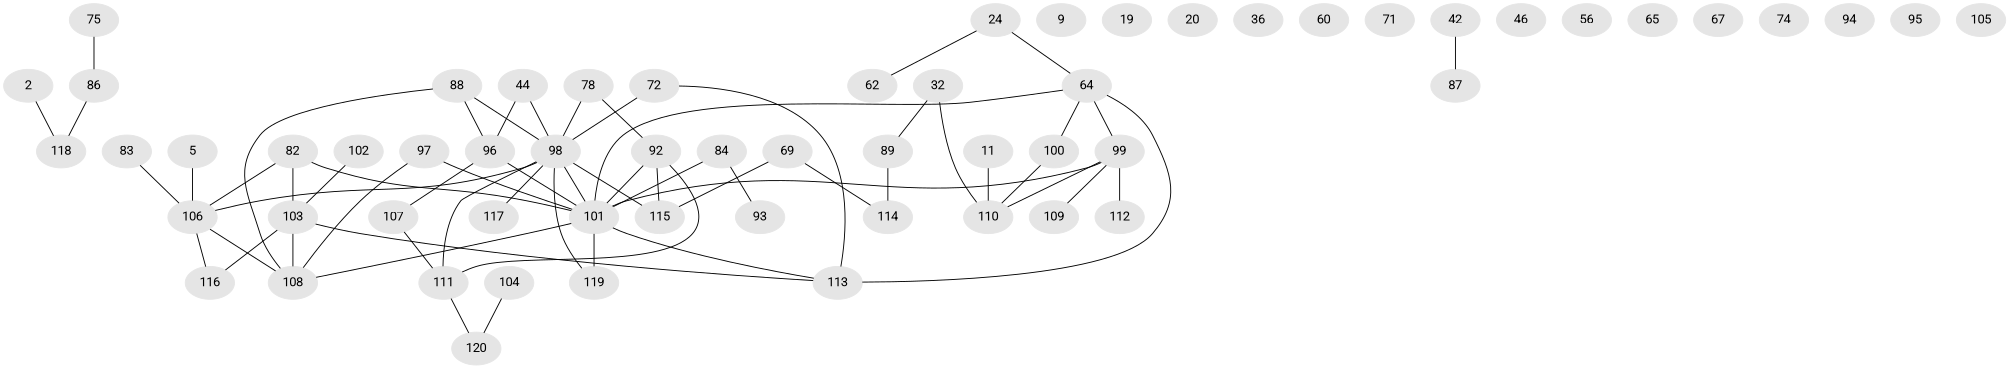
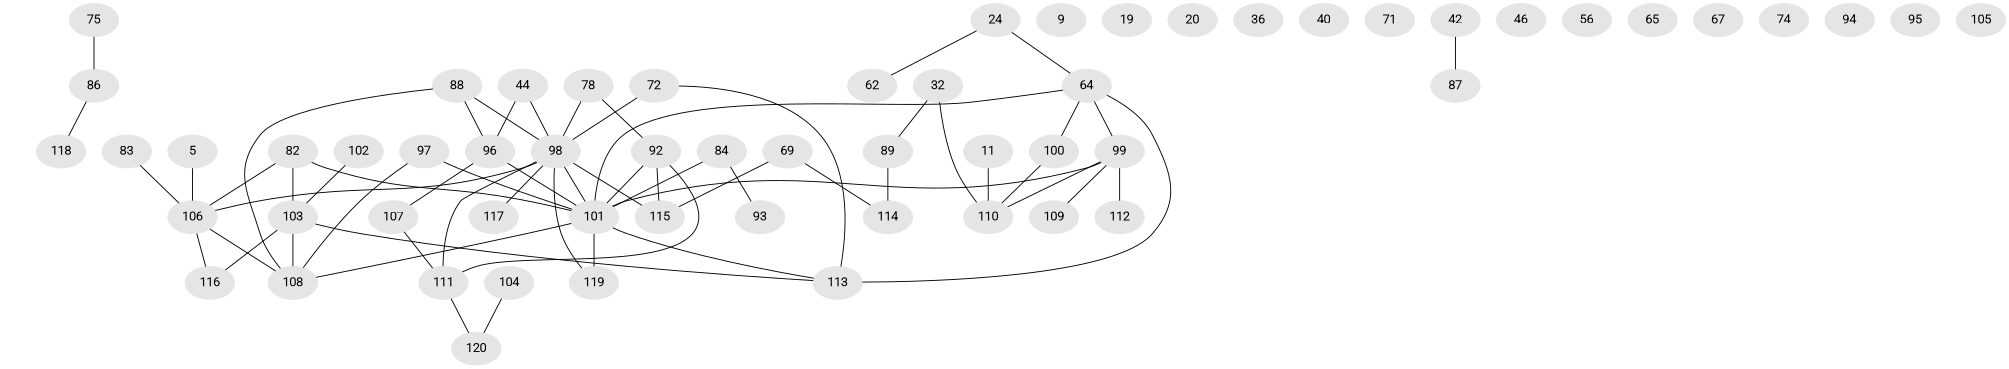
node "60": label "60" -> "40"
node "2": removed
